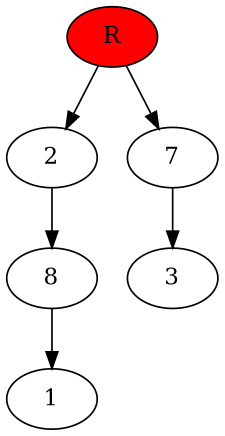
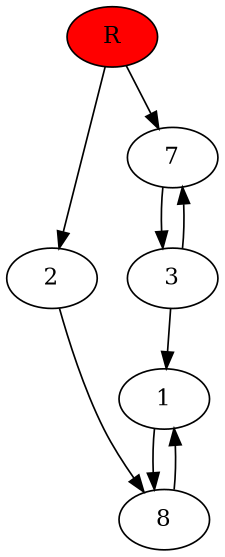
edge "3" -> "7": added
edge "3" -> "1": added
edge "1" -> "8": added
